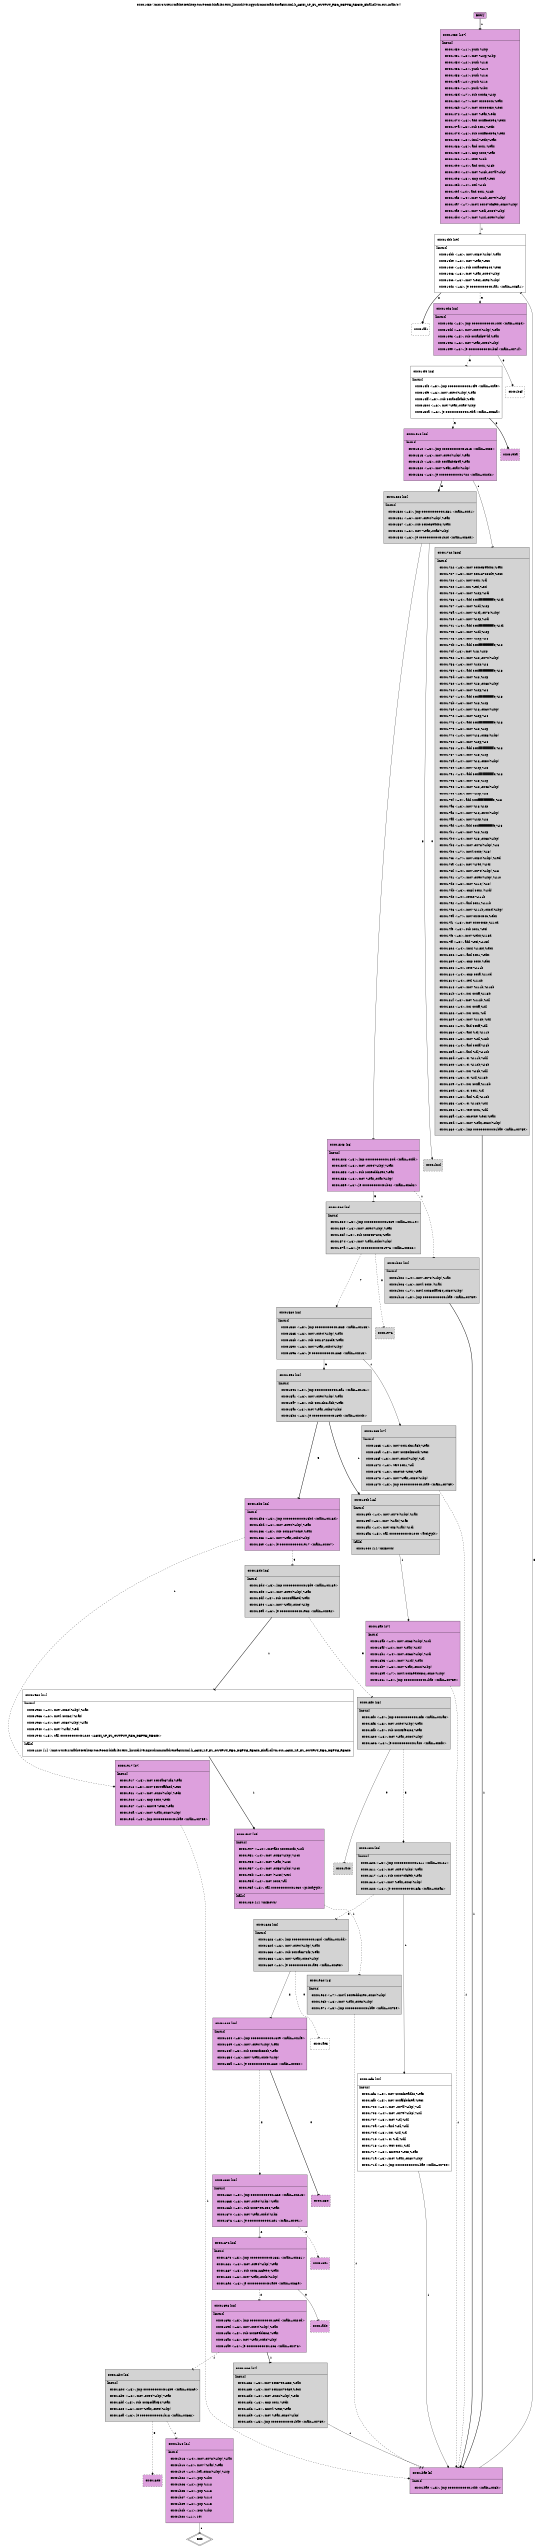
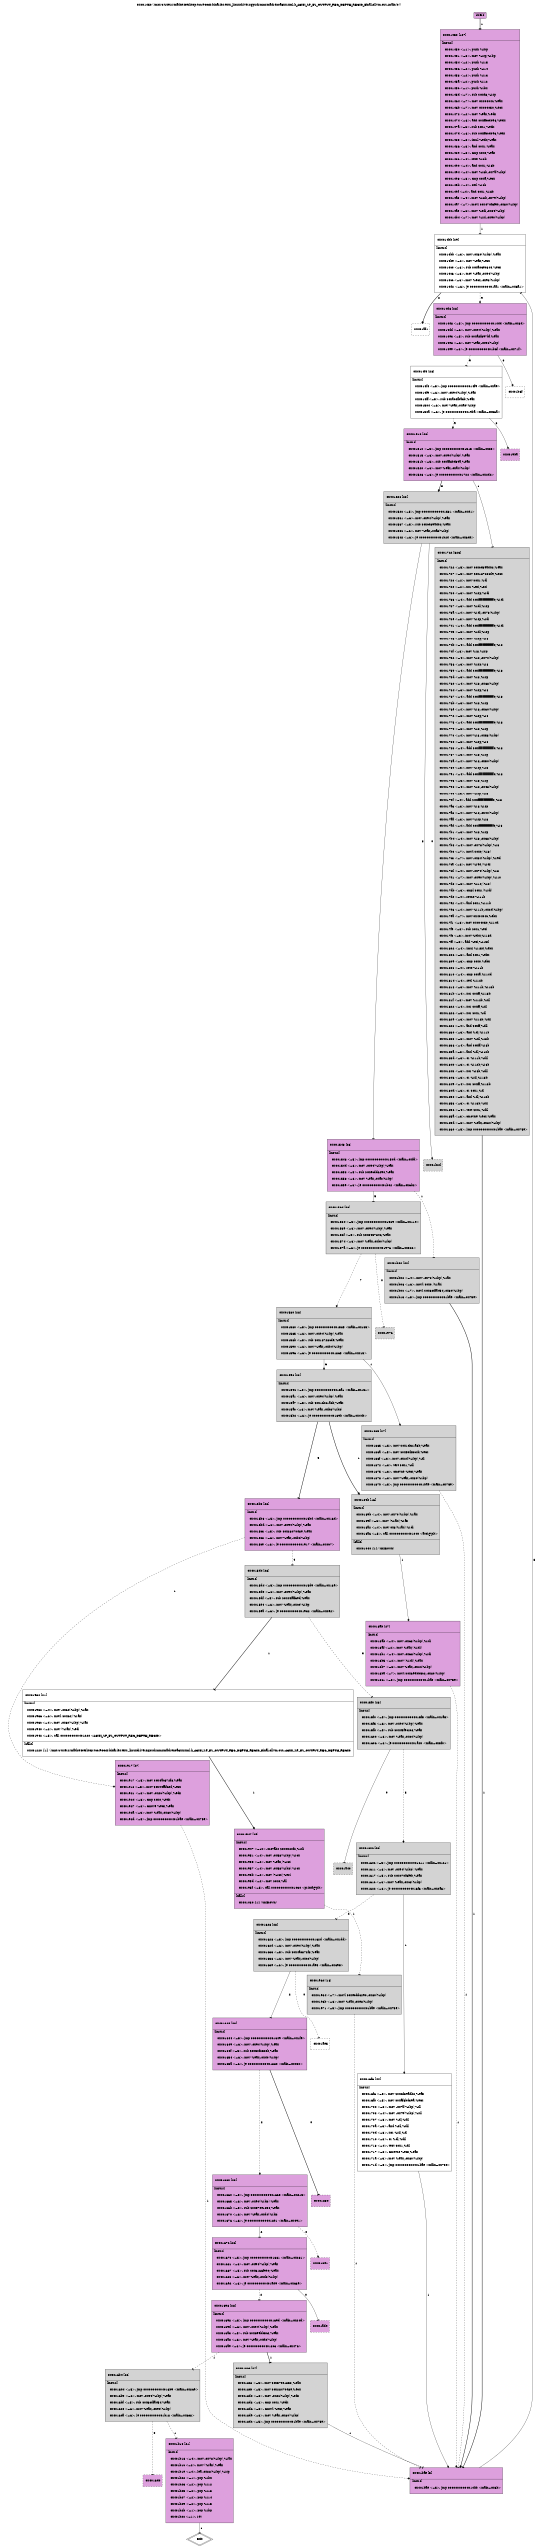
node "Entry": label "Entry" -> "Users"
edge "0x4014f4 [28]" -> "0x4019ba": style bold -> solid
edge "0x4016b4 [28]" -> "0x4016d0": arrowhead diamond -> tee
